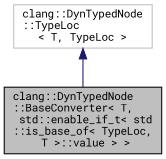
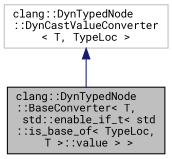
node "clang::DynTypedNode ::TypeLoc < T, TypeLoc >": label "clang::DynTypedNode ::TypeLoc < T, TypeLoc >" -> "clang::DynTypedNode ::DynCastValueConverter < T, TypeLoc >"
